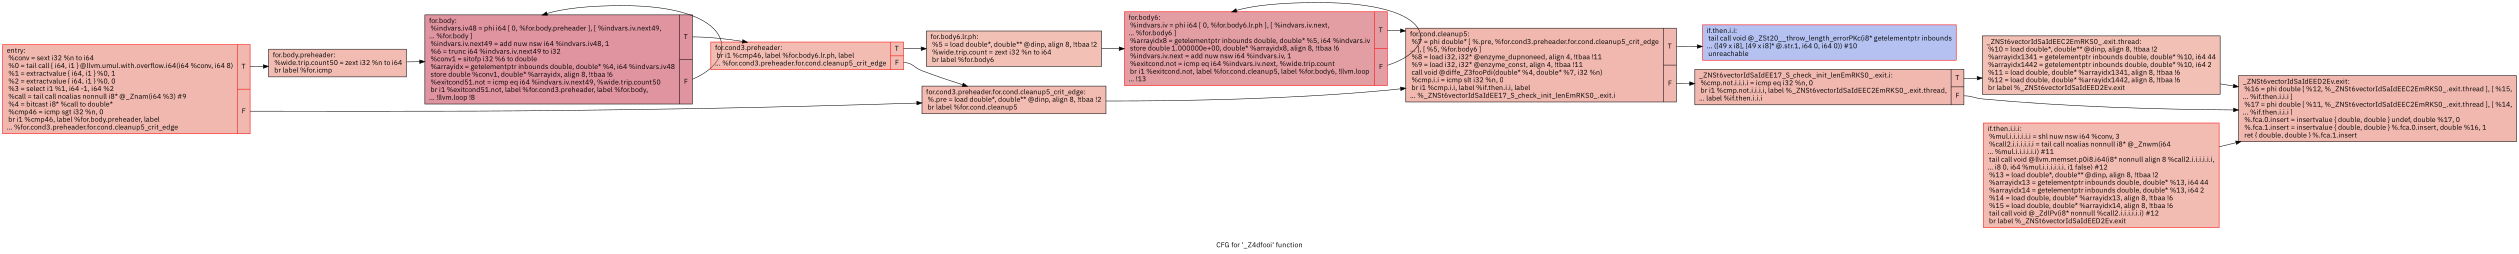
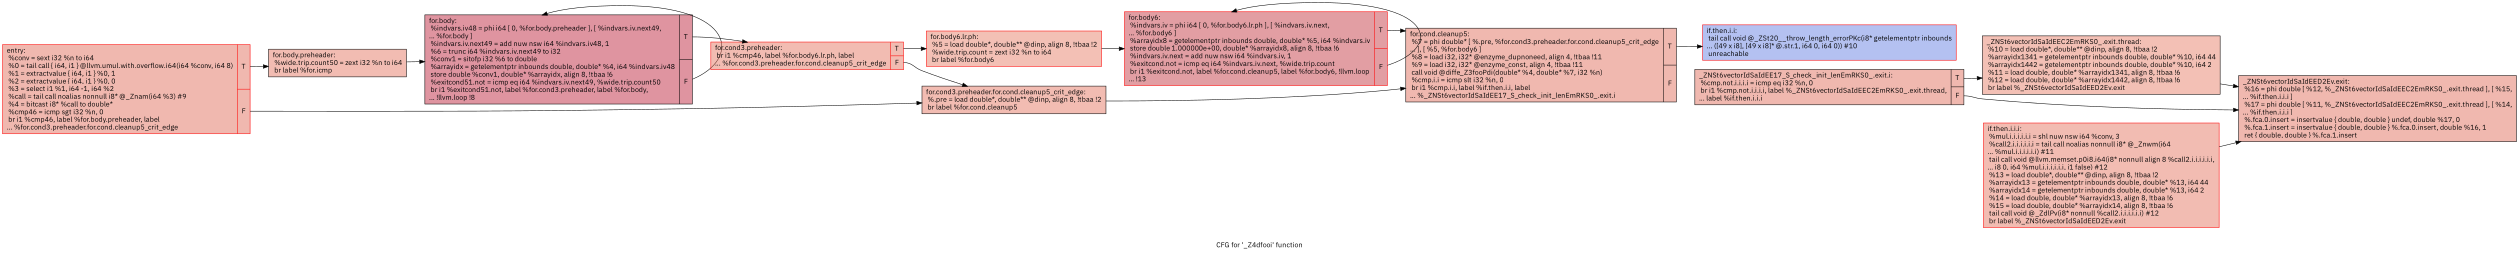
node "for.body6.lr.ph:": color black -> red
edge "for.cond.cleanup5:" -> "_ZNSt6vectorIdSaIdEE17_S_check_init_lenEmRKS0_.exit.i:": removed
